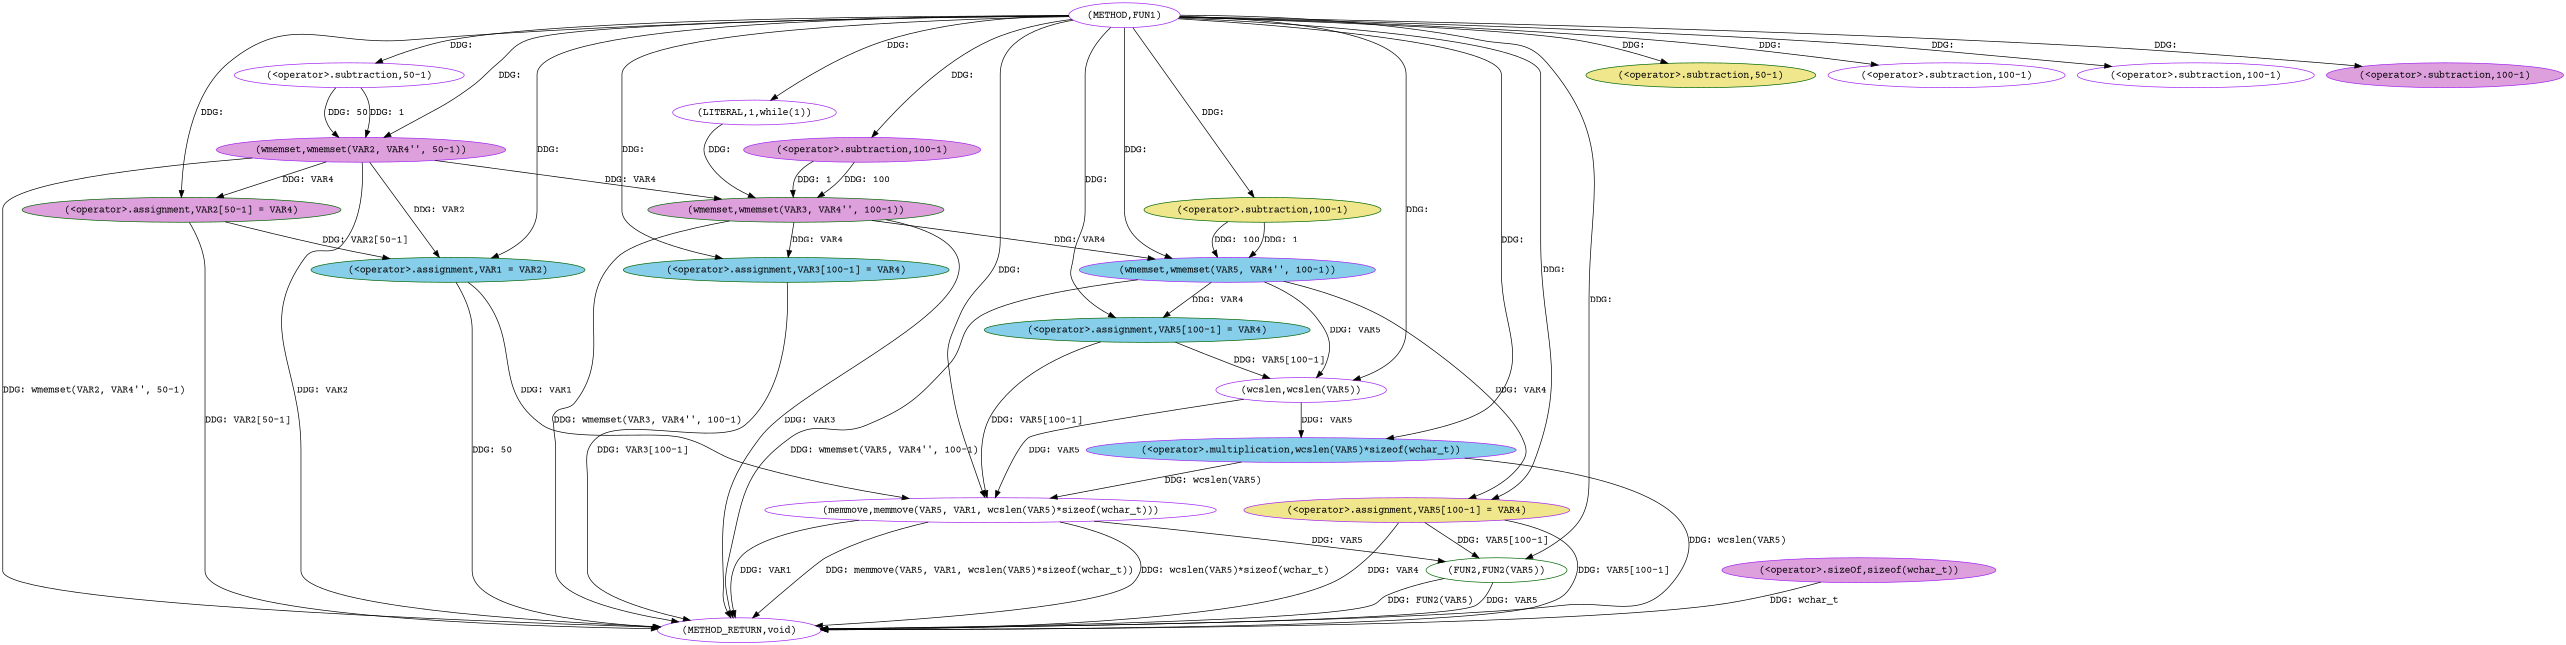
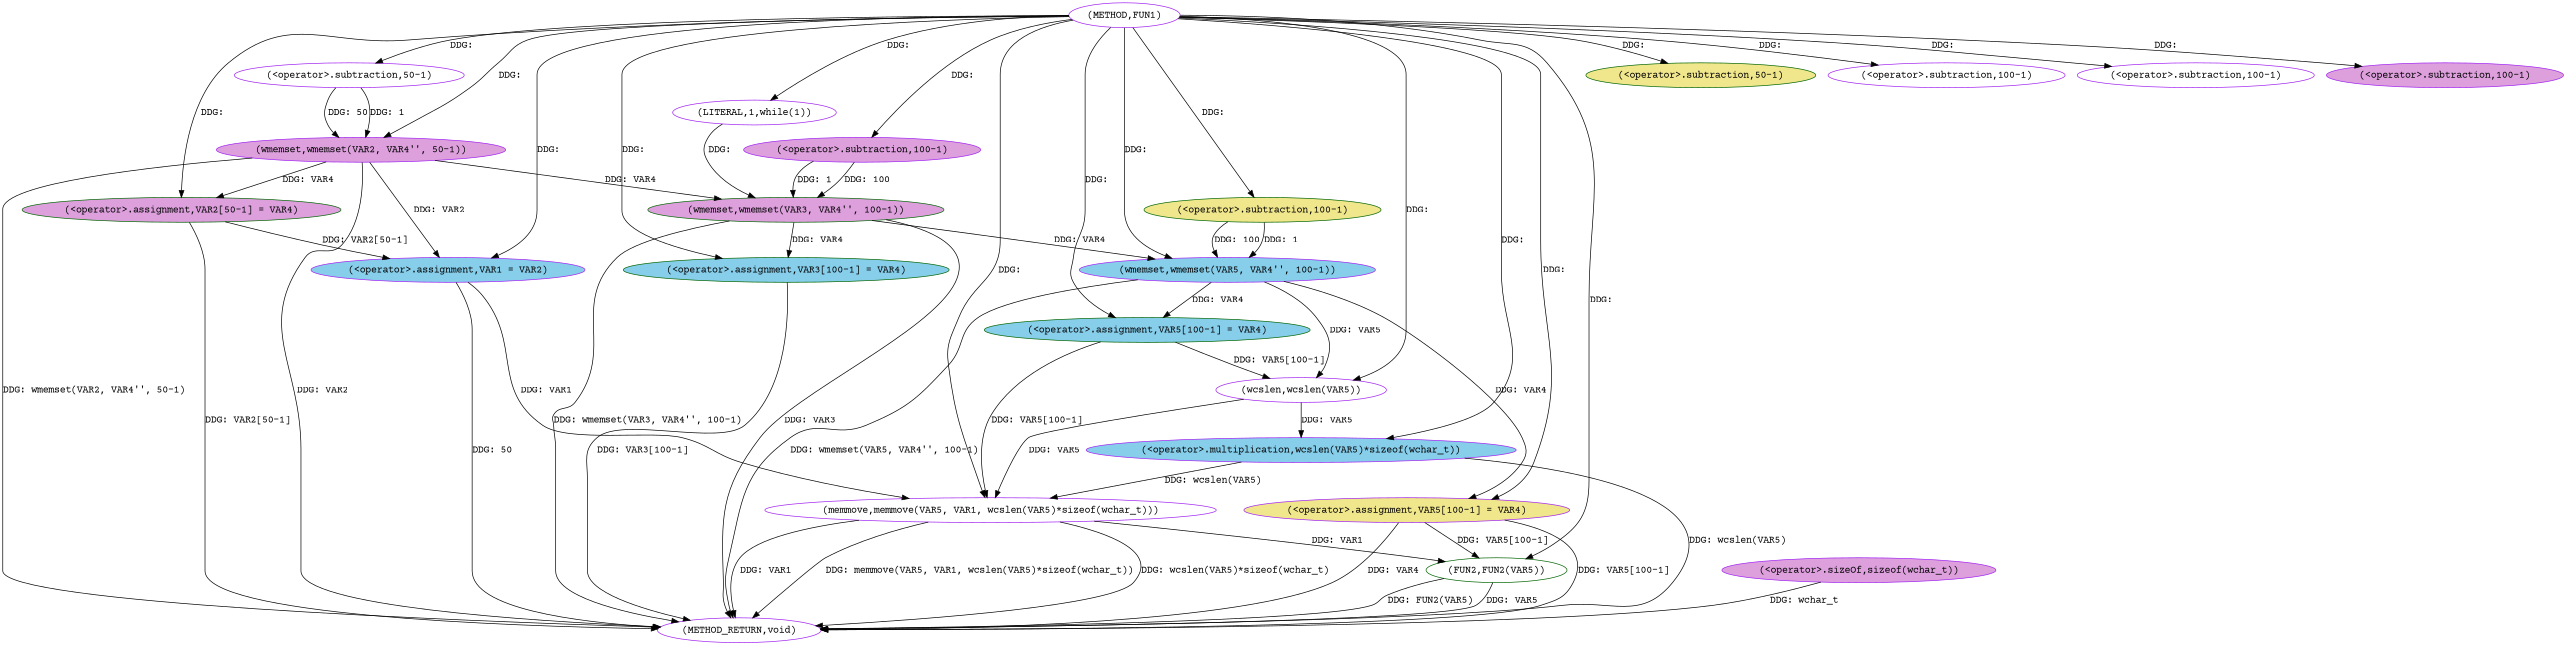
node "(<operator>.assignment,VAR1 = VAR2)": color darkgreen -> purple
edge "(memmove,memmove(VAR5, VAR1, wcslen(VAR5)*sizeof(wchar_t)))" -> "(FUN2,FUN2(VAR5))": label "DDG: VAR5" -> "DDG: VAR1"
